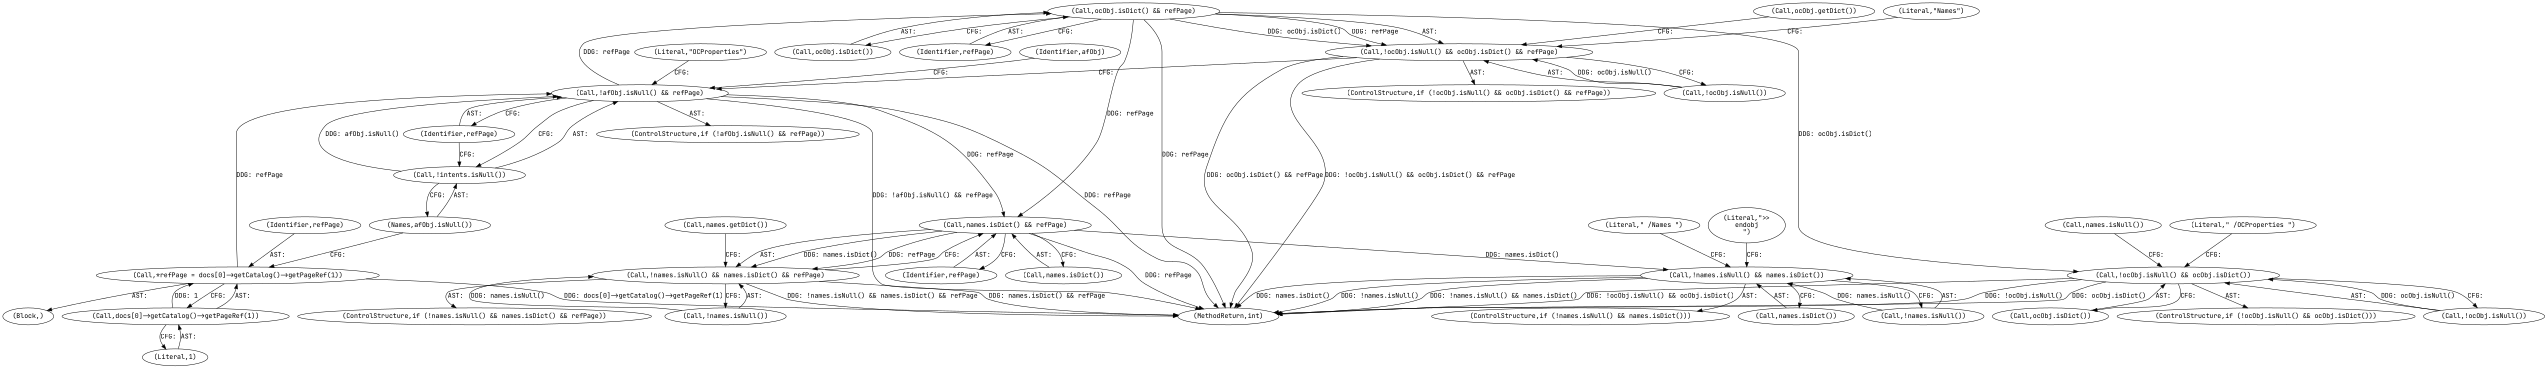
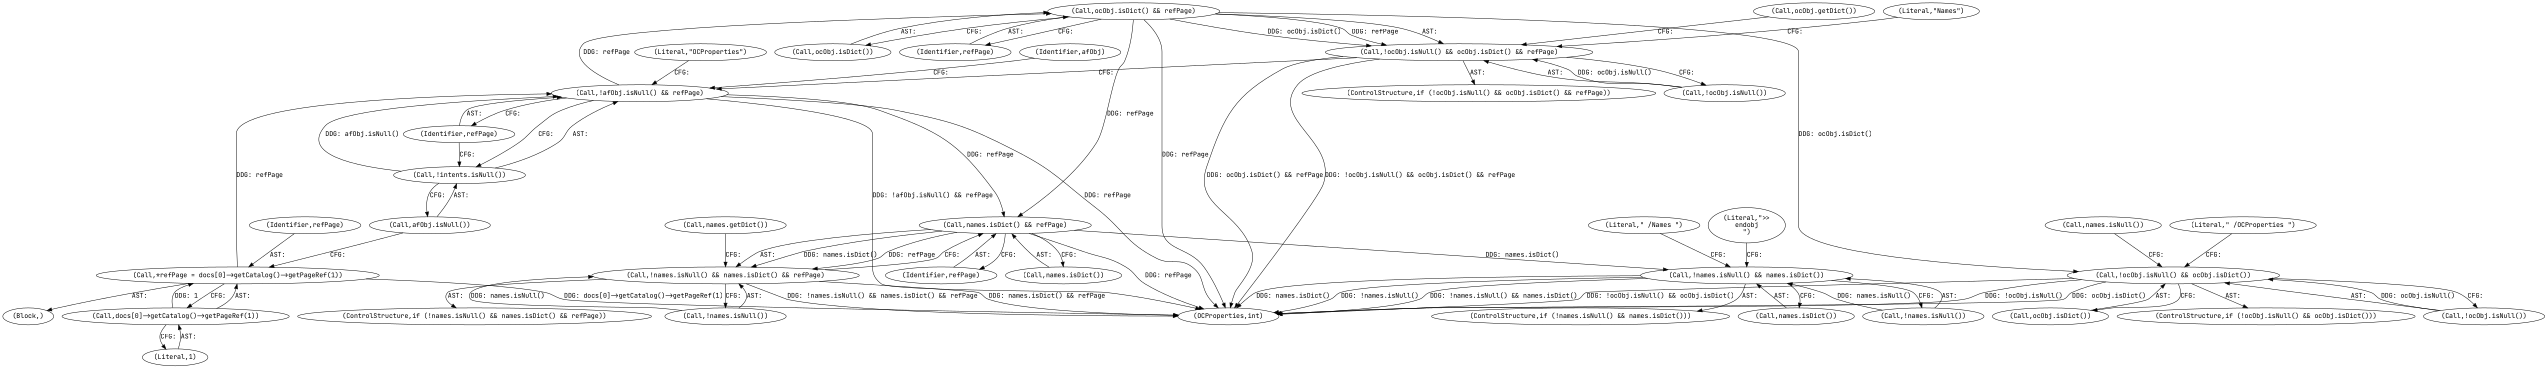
node "(ControlStructure,if (!afObj.isNull() && refPage))": removed
node "(Names,afObj.isNull())": label "(Names,afObj.isNull())" -> "(Call,afObj.isNull())"
node "(MethodReturn,int)": label "(MethodReturn,int)" -> "(OCProperties,int)"
